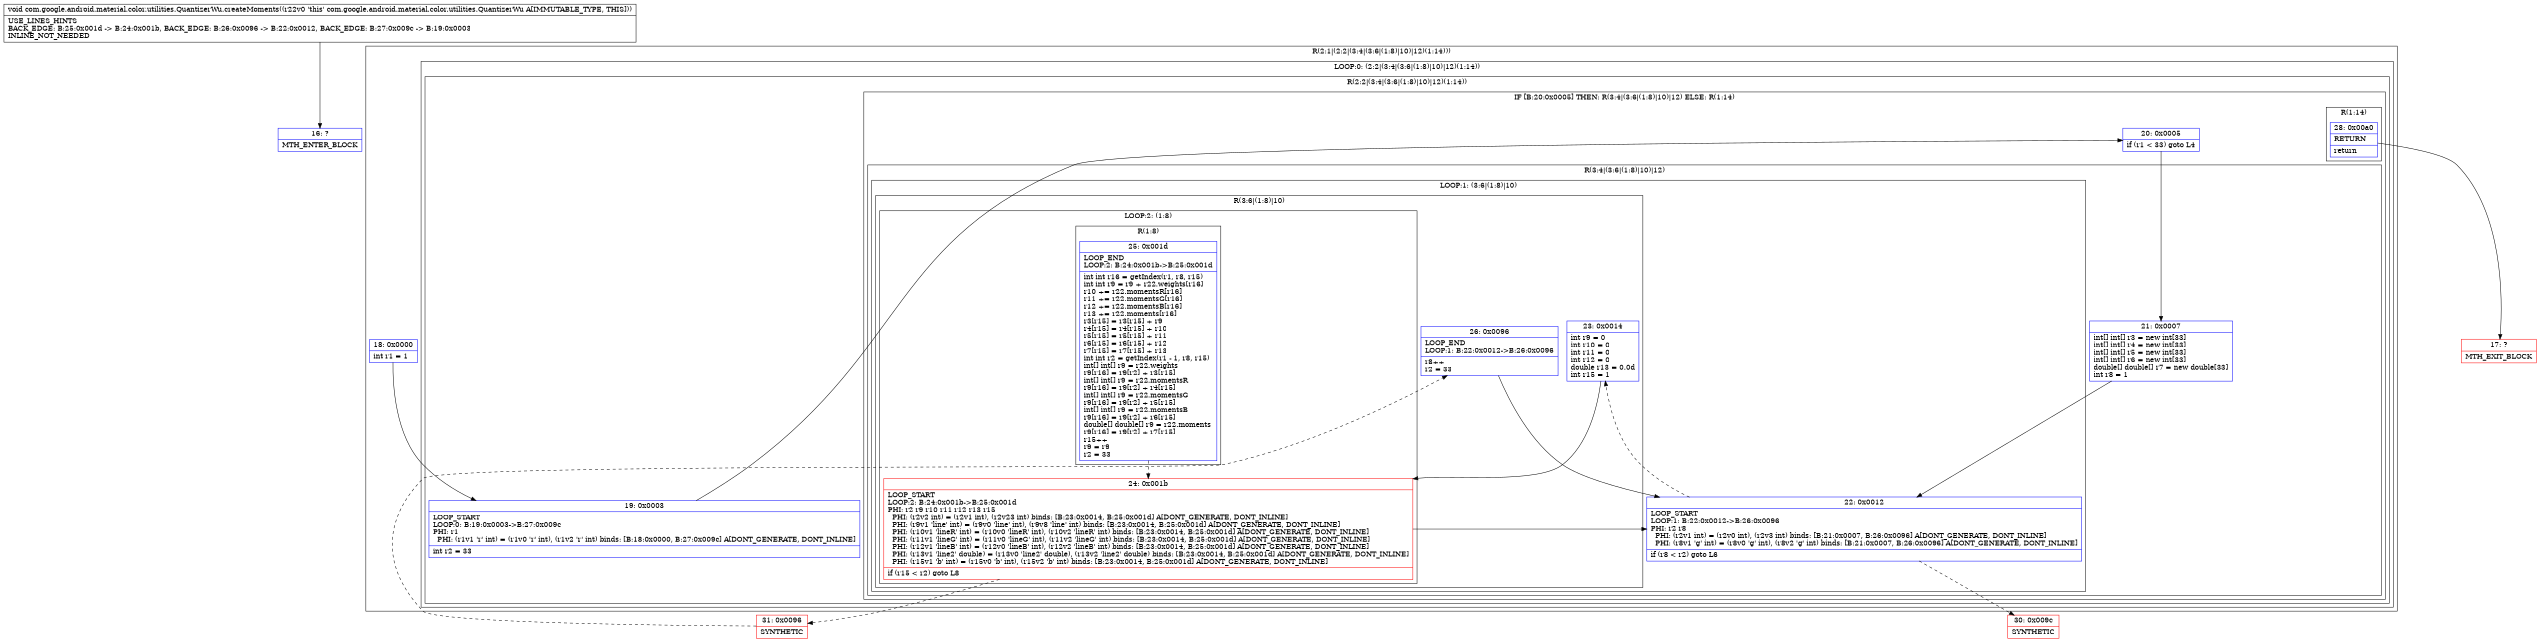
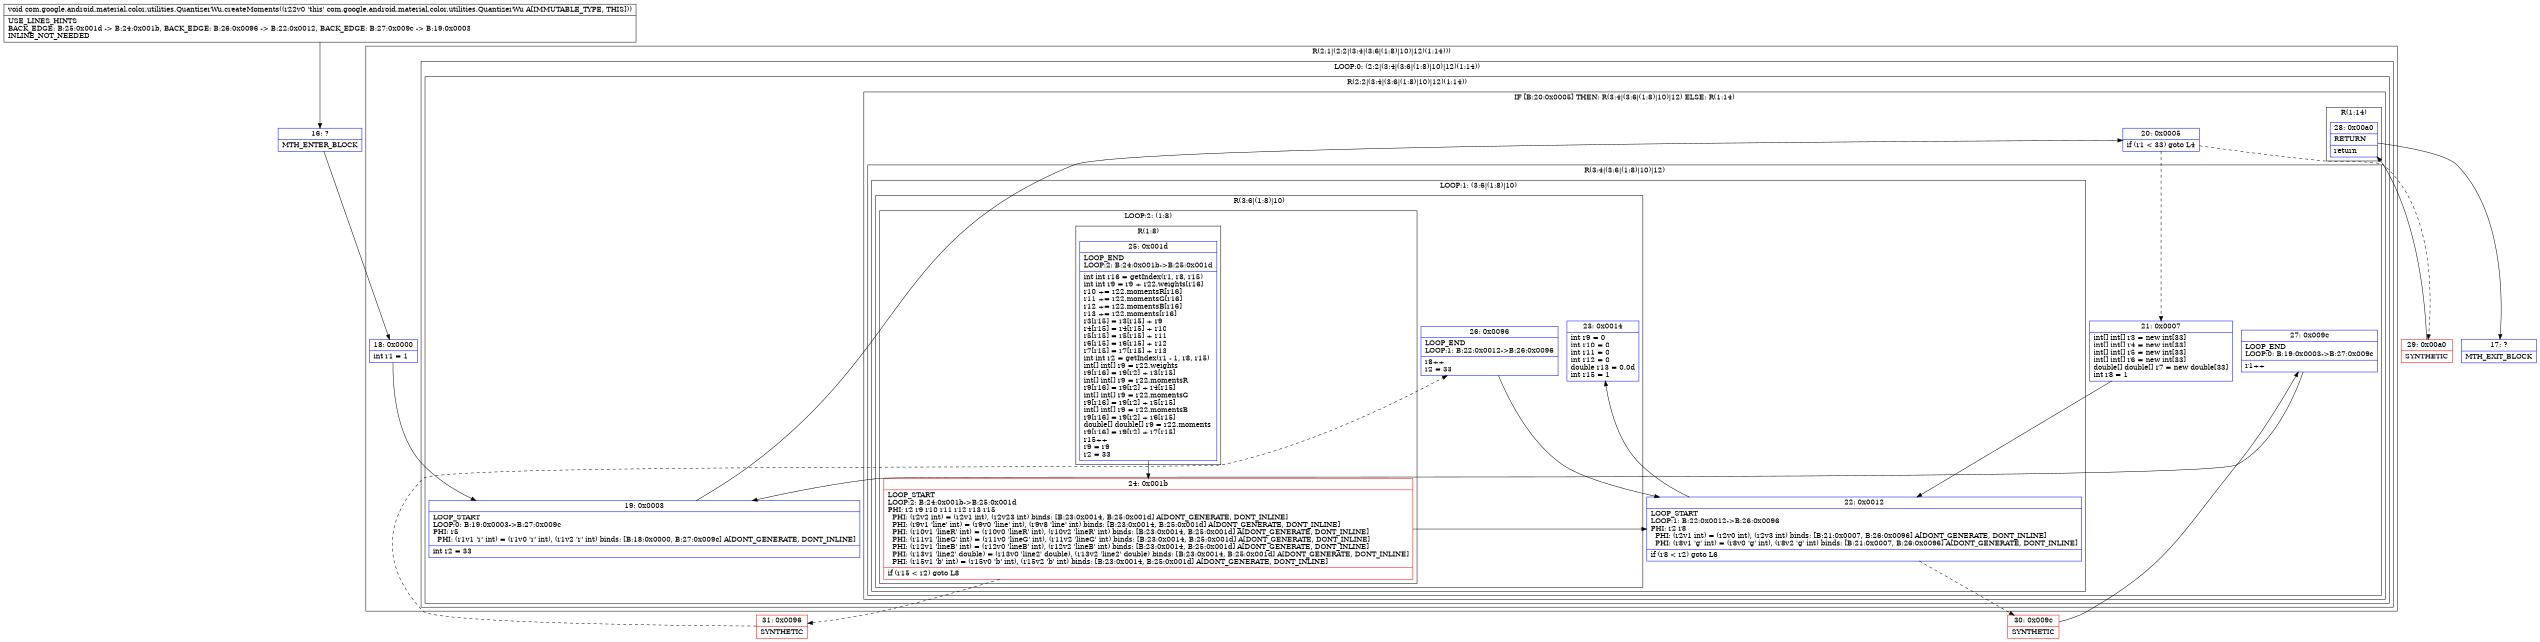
edge "20: 0x0005" -> "21: 0x0007": style solid -> dashed
edge "16: ?" -> "18: 0x0000": added
node "27: 0x009c": added
node "29: 0x00a0": added
node "17: ?": color red -> blue
edge "22: 0x0012" -> "23: 0x0014": style dashed -> solid
edge "25: 0x001d" -> "24: 0x001b": style dashed -> solid
edge "23: 0x0014" -> "24: 0x001b": removed
node "19: 0x0003": text "PHI: r1" -> "PHI: r5"
